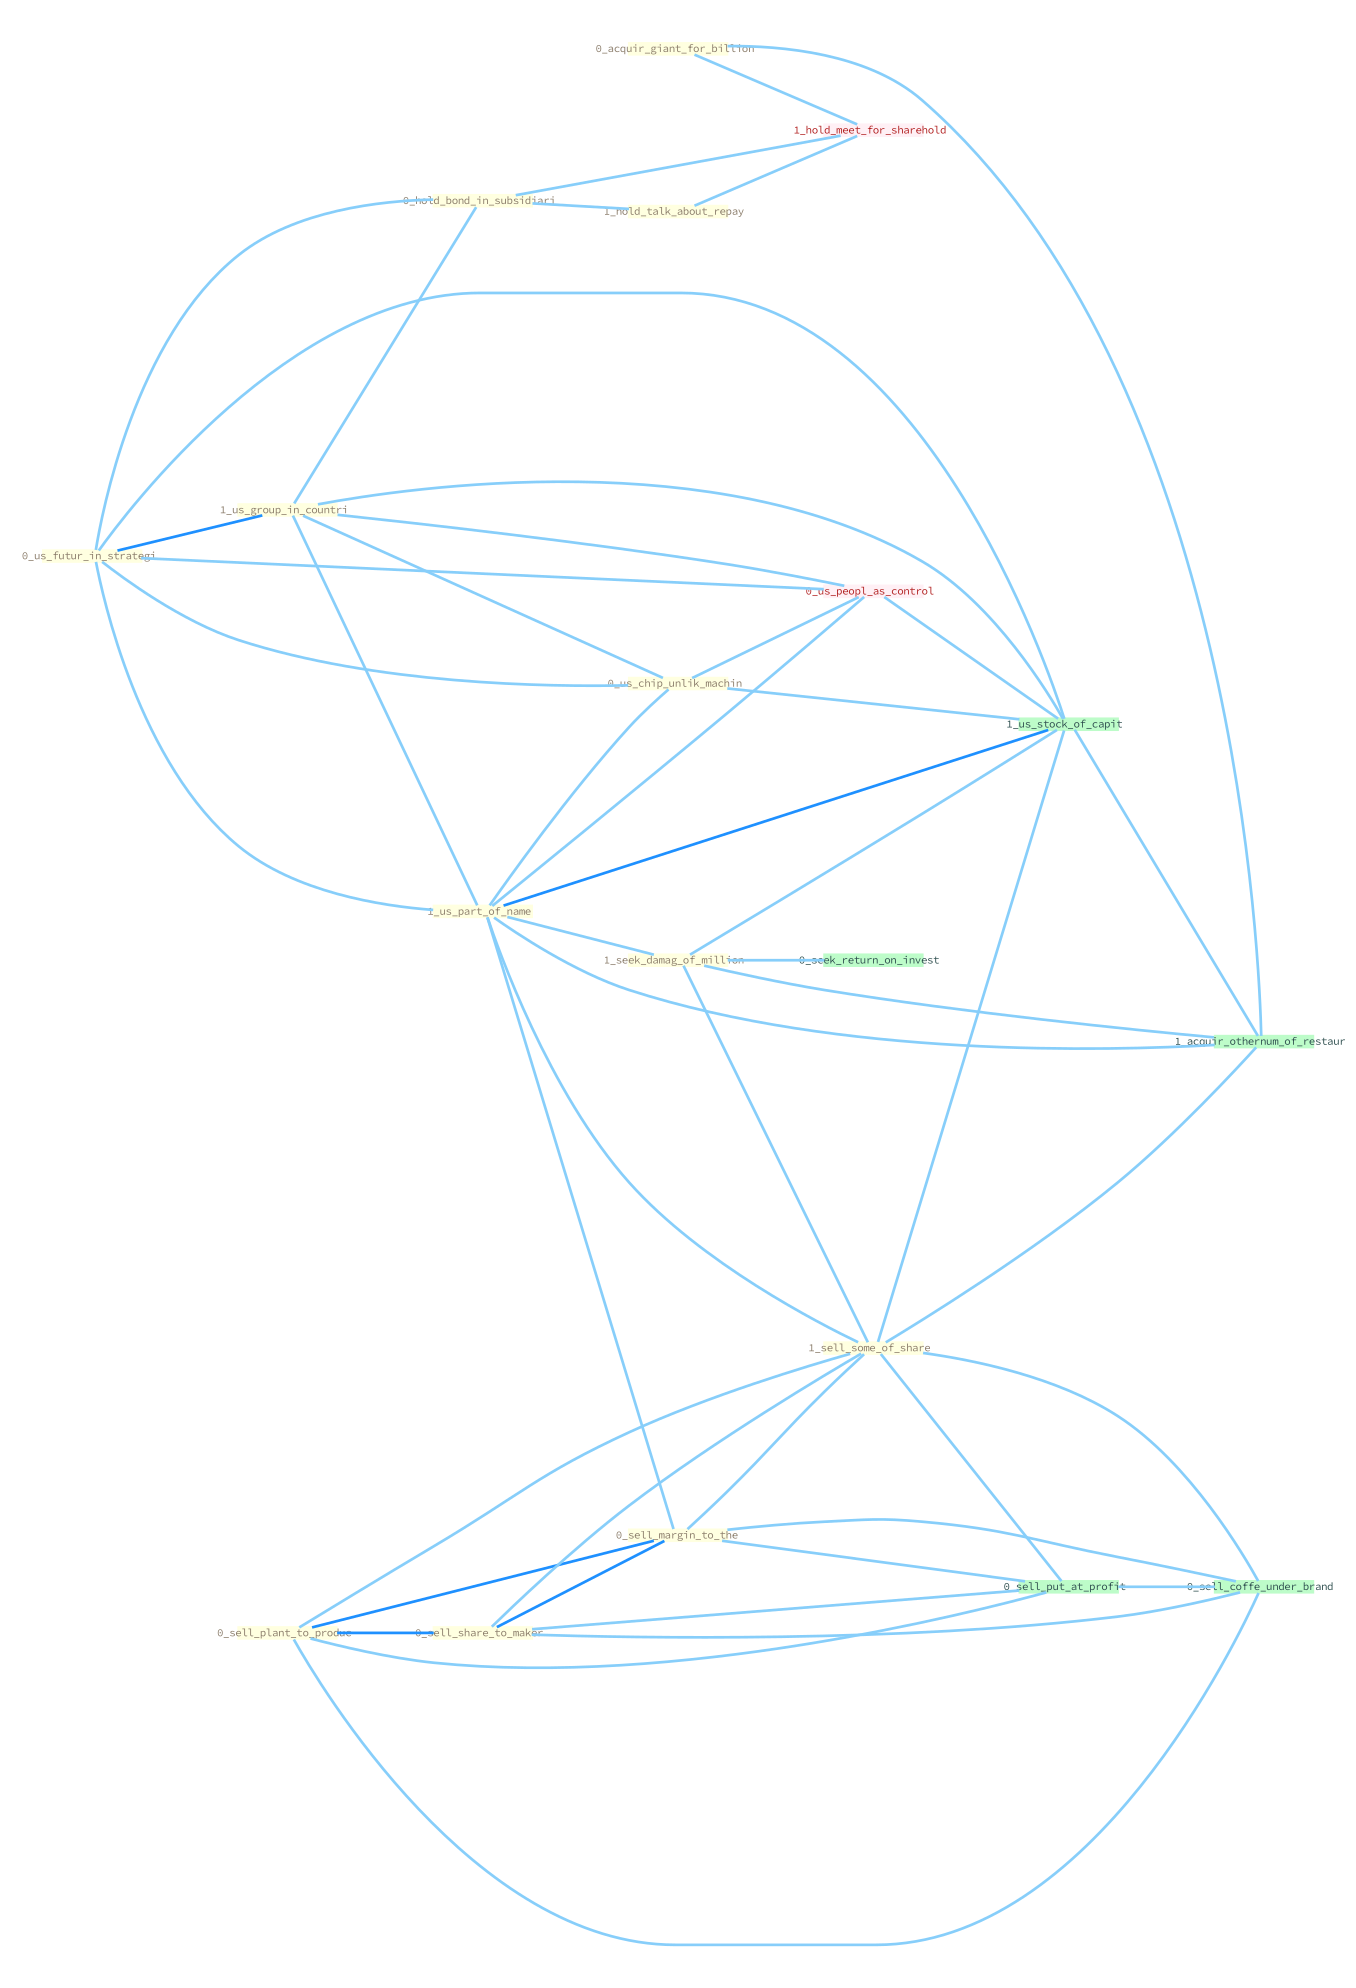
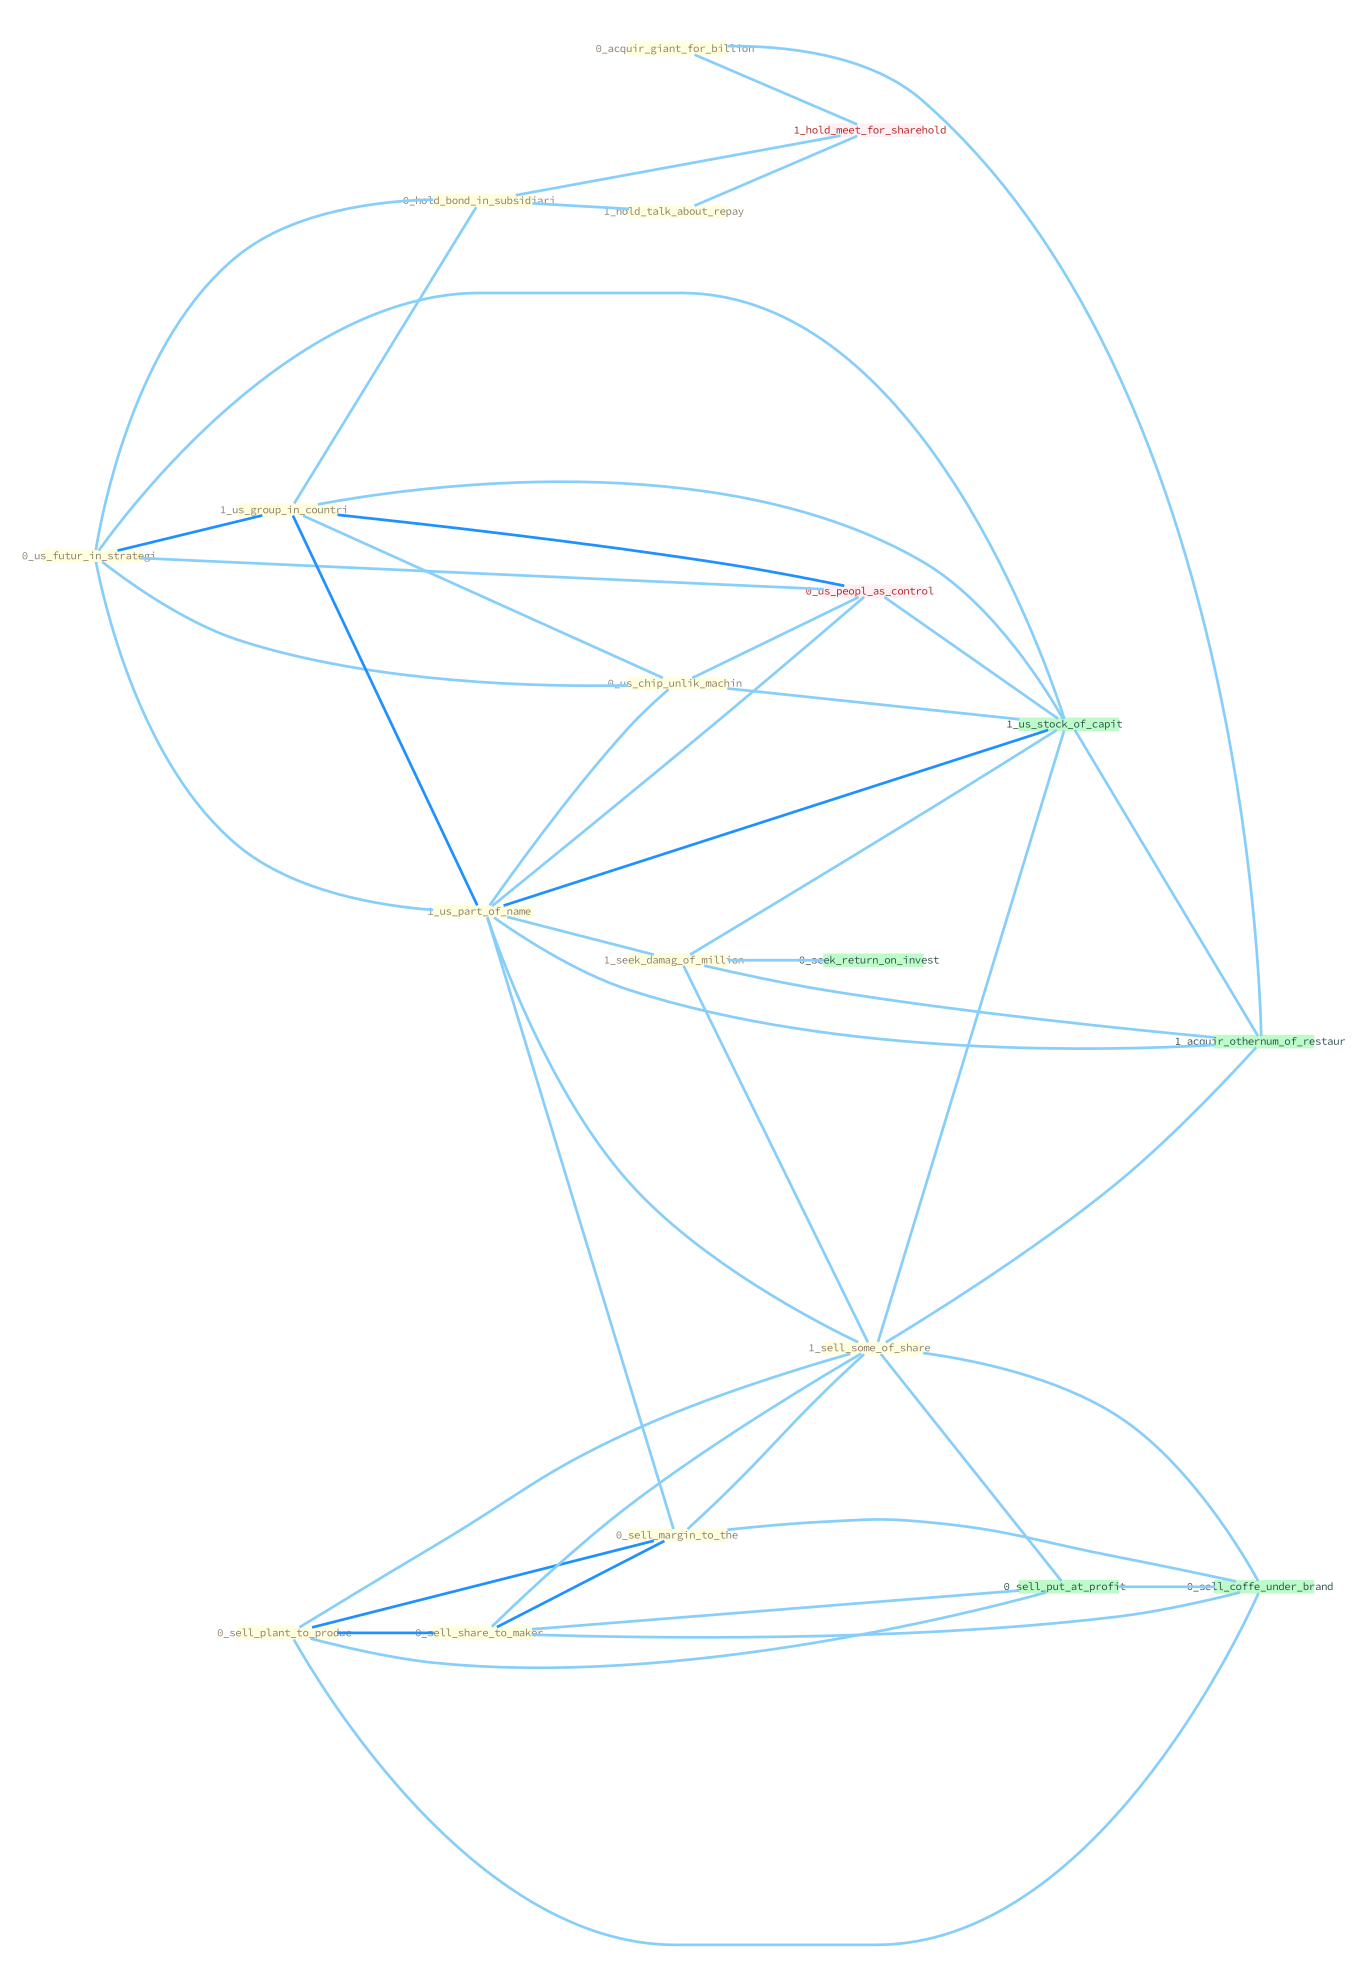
edge "1_us_group_in_countri" -- "0_us_peopl_as_control": color #87cefa -> #1e90ff
edge "1_us_group_in_countri" -- "1_us_part_of_name": color #87cefa -> #1e90ff
edge "0_sell_margin_to_the" -- "0_sell_put_at_profit": removed
